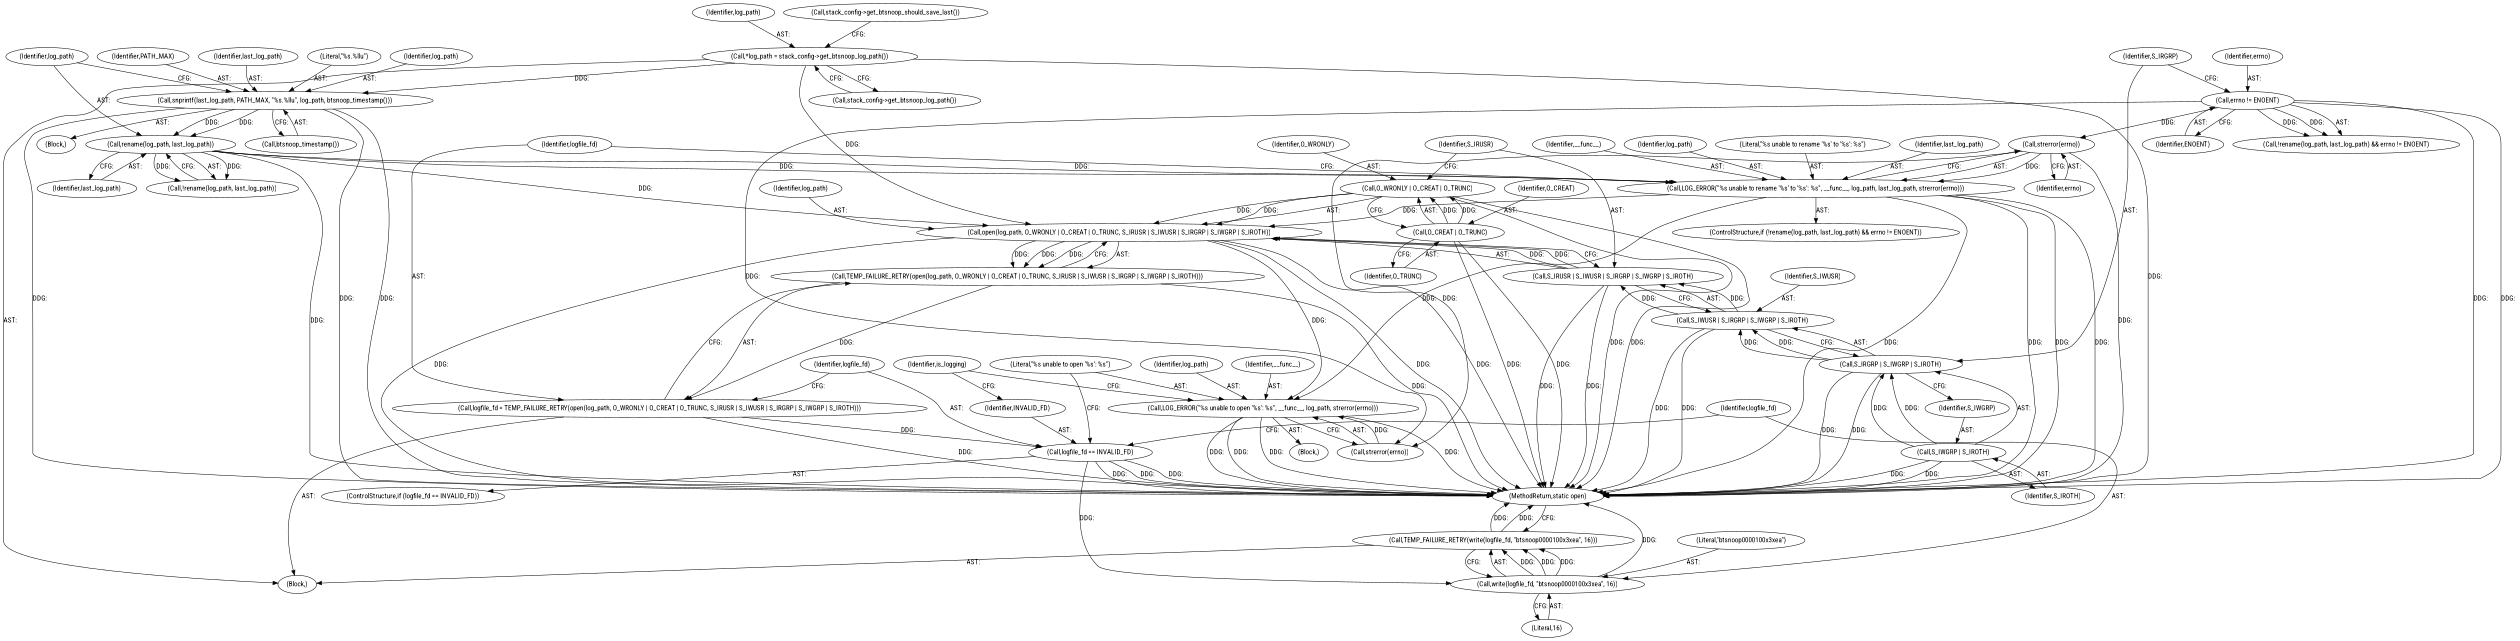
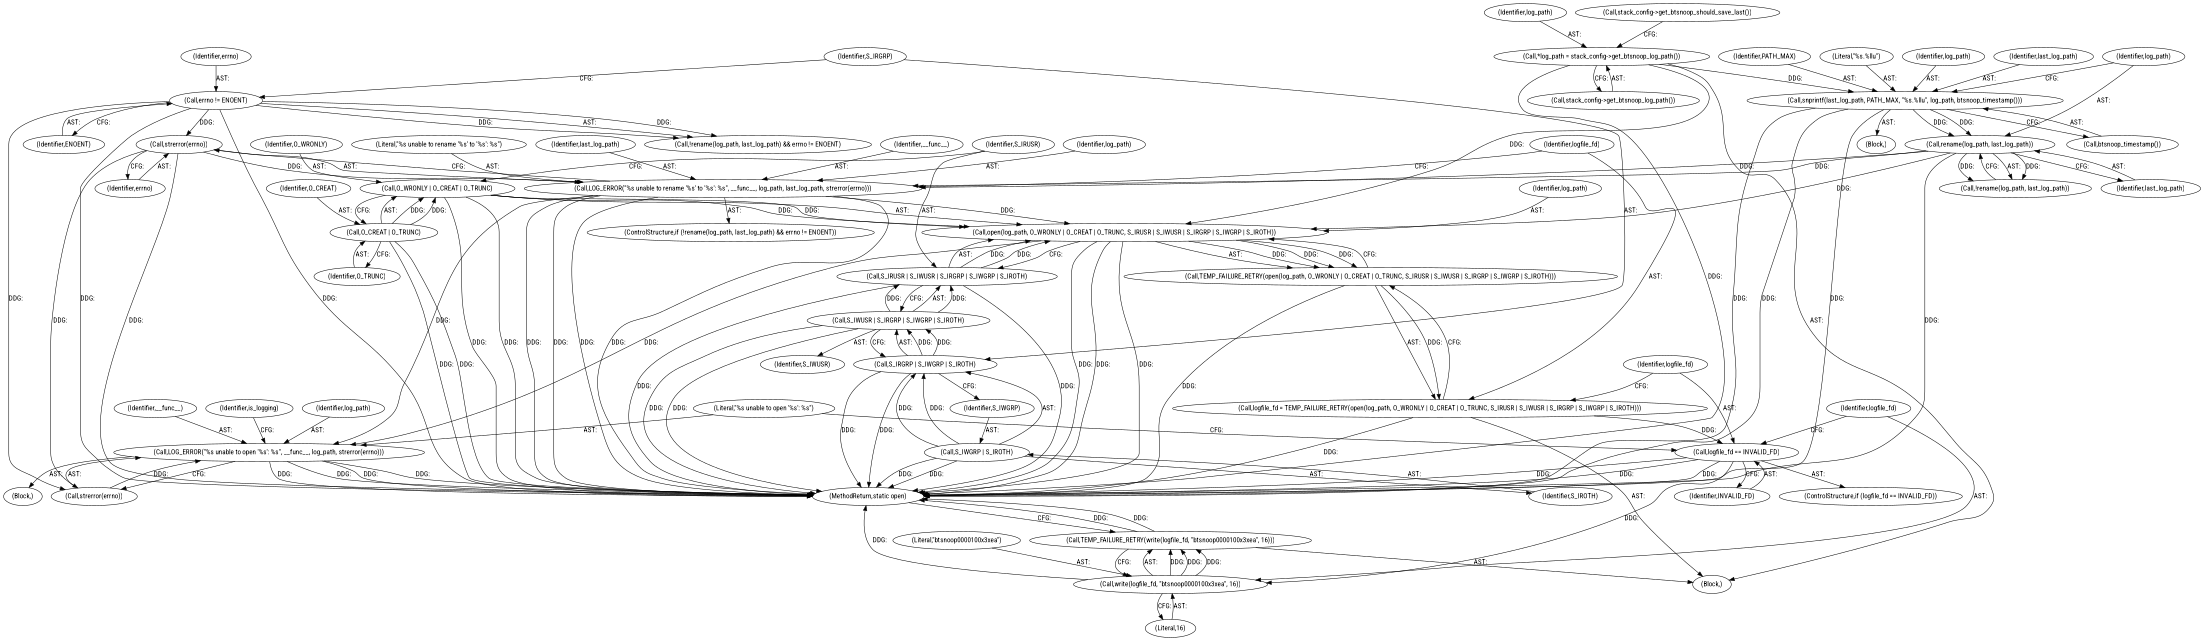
edge "(Call,stack_config->get_btsnoop_log_path())" -> "(Call,*log_path = stack_config->get_btsnoop_log_path())": label "CFG: " -> "AST: "
edge "(Identifier,S_IWUSR)" -> "(Call,S_IWUSR | S_IRGRP | S_IWGRP | S_IROTH)": reversed
edge "(Identifier,is_logging)" -> "(Identifier,INVALID_FD)": now "(Call,logfile_fd == INVALID_FD)" -> "(Identifier,INVALID_FD)"
